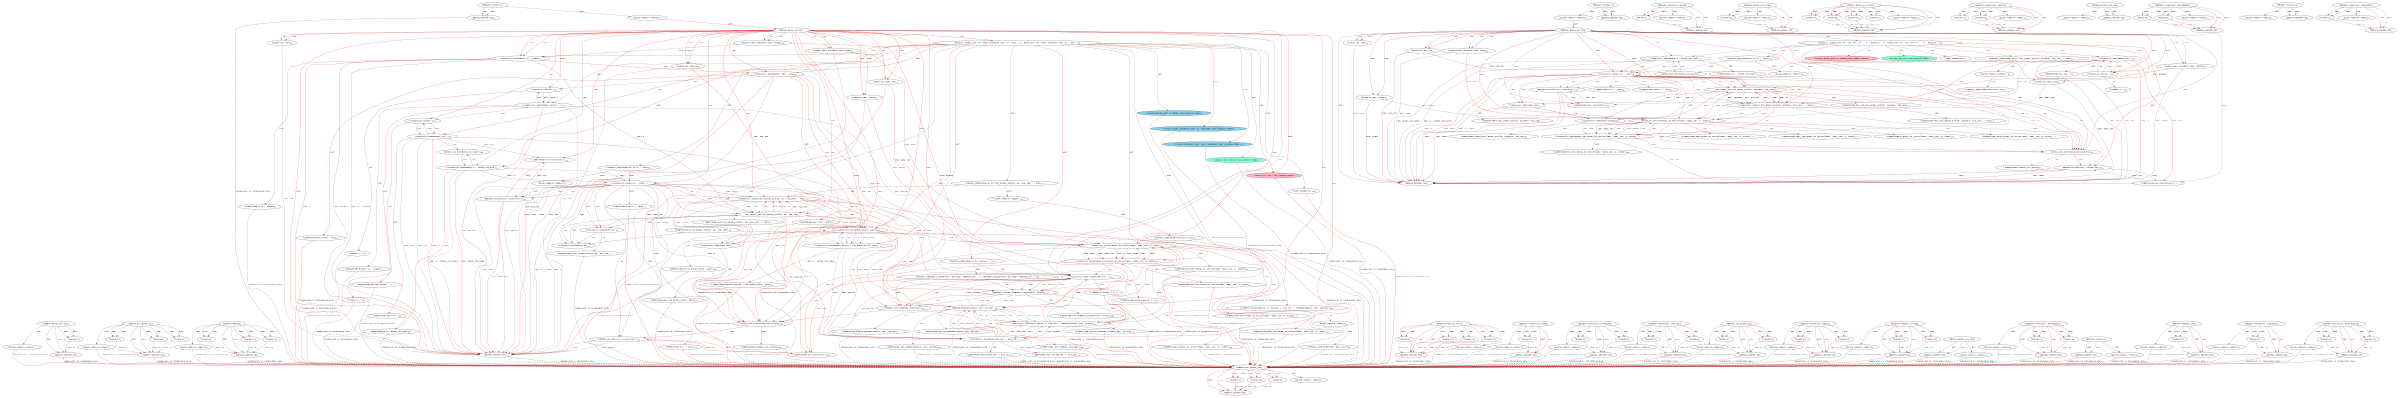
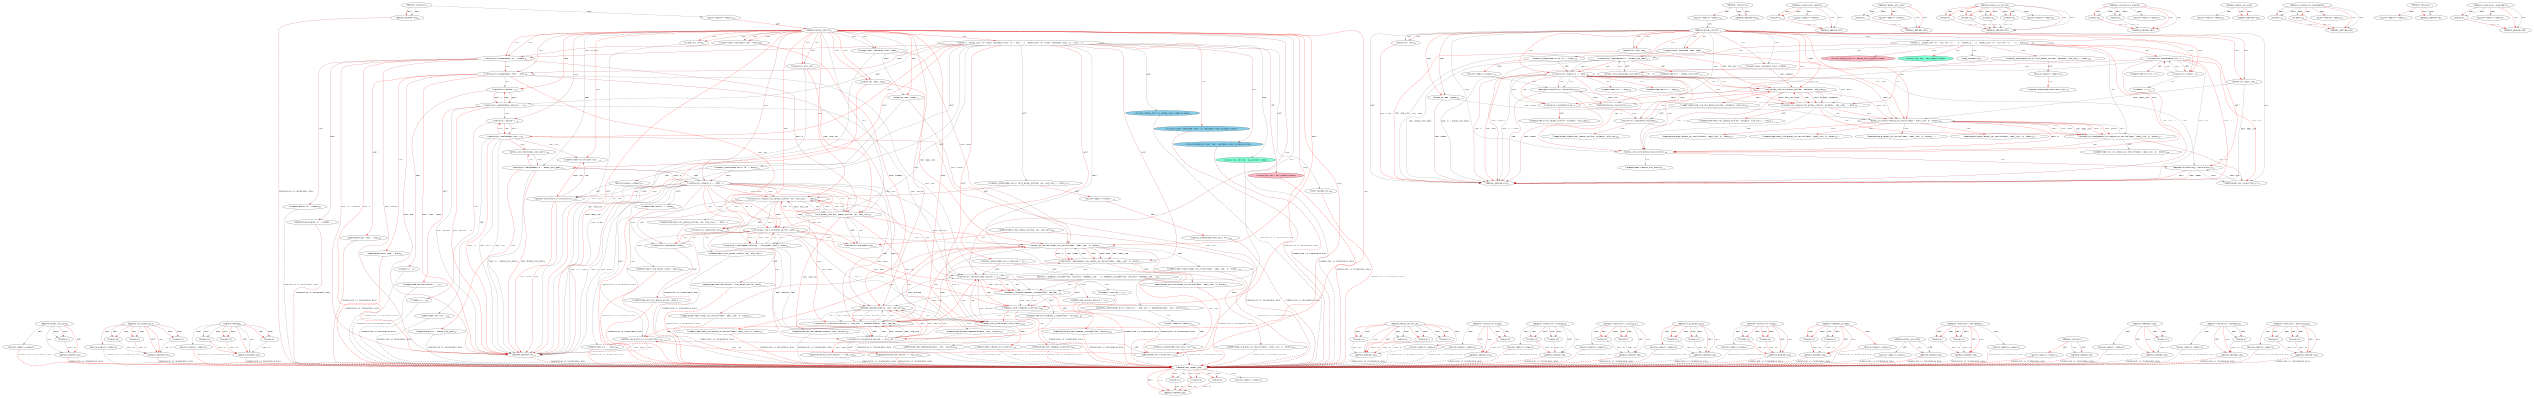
edge "(d2i_ECDSA_SIG,d2i_ECDSA_SIG(&s, &sigbuf, sig_len))" -> "(<operator>.addressOf,&sigbuf)": now "(IDENTIFIER,sig_len,d2i_ECDSA_SIG(&s, &sigbuf, sig_len))" -> "(<operator>.addressOf,&sigbuf)"
edge "(<operator>.assignment,derlen = -1)" -> "(IDENTIFIER,sigbuf,*p = sigbuf)": now "(<operator>.assignment,*p = sigbuf)" -> "(IDENTIFIER,sigbuf,*p = sigbuf)"
edge "(<operator>.assignment,derlen = i2d_ECDSA_SIG(s, &der))" -> "(IDENTIFIER,derlen,derlen = i2d_ECDSA_SIG(s, &der))": label "DDG: s = ECDSA_SIG_new()" -> "AST: "
